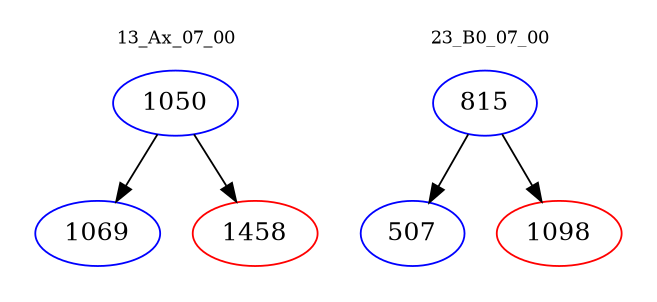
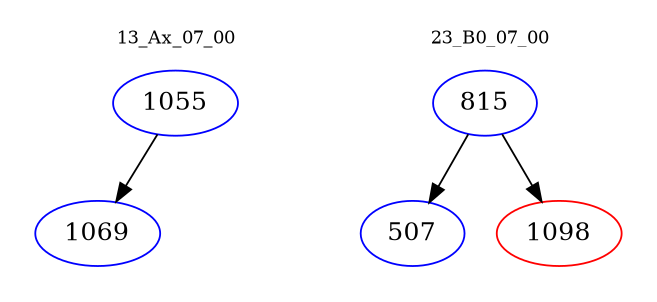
node "1050": label "1050" -> "1055"
node "1458": removed
